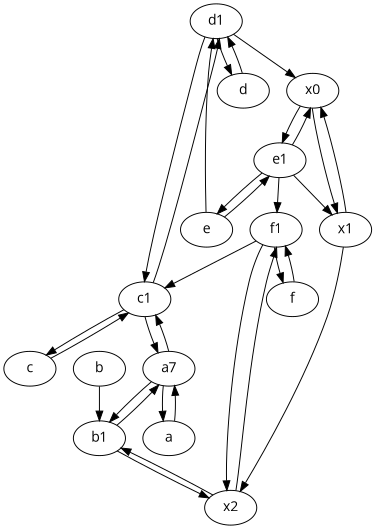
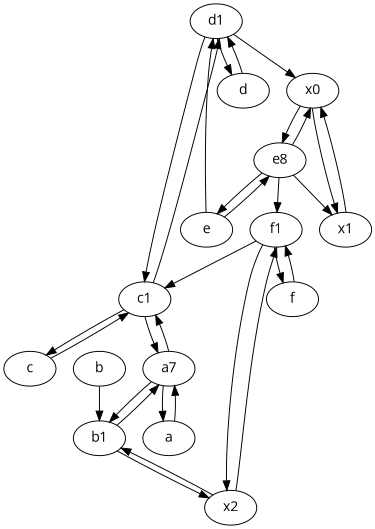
node "e1": label "e1" -> "e8"
edge "x1" -> "x2": removed
